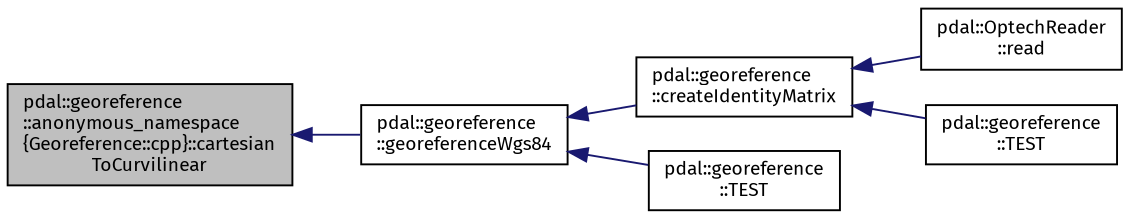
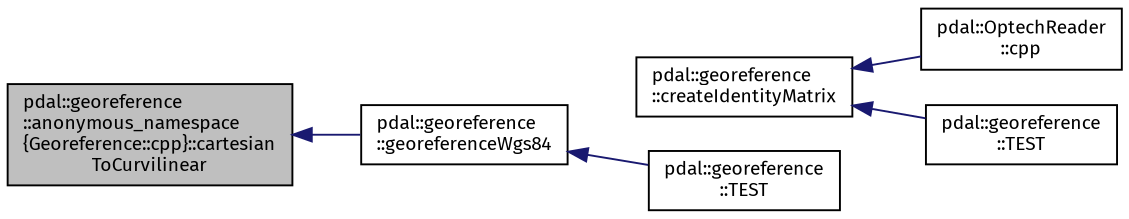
node "pdal::OptechReader ::read": label "pdal::OptechReader ::read" -> "pdal::OptechReader ::cpp"
edge "pdal::georeference ::createIdentityMatrix" -> "pdal::georeference ::georeferenceWgs84": removed
